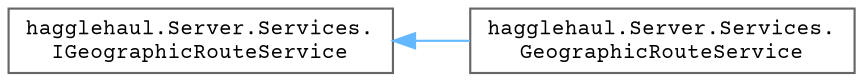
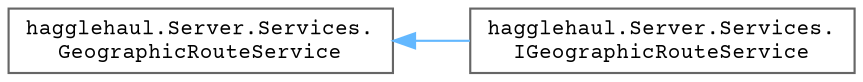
edge "hagglehaul.Server.Services. GeographicRouteService" -> "hagglehaul.Server.Services. IGeographicRouteService": reversed
